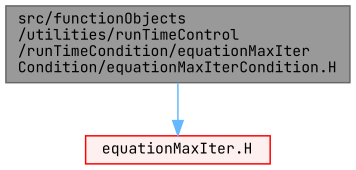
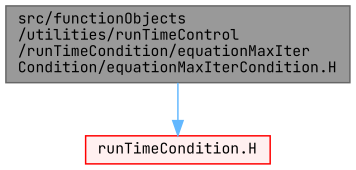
node "equationMaxIter.H": label "equationMaxIter.H" -> "runTimeCondition.H"
